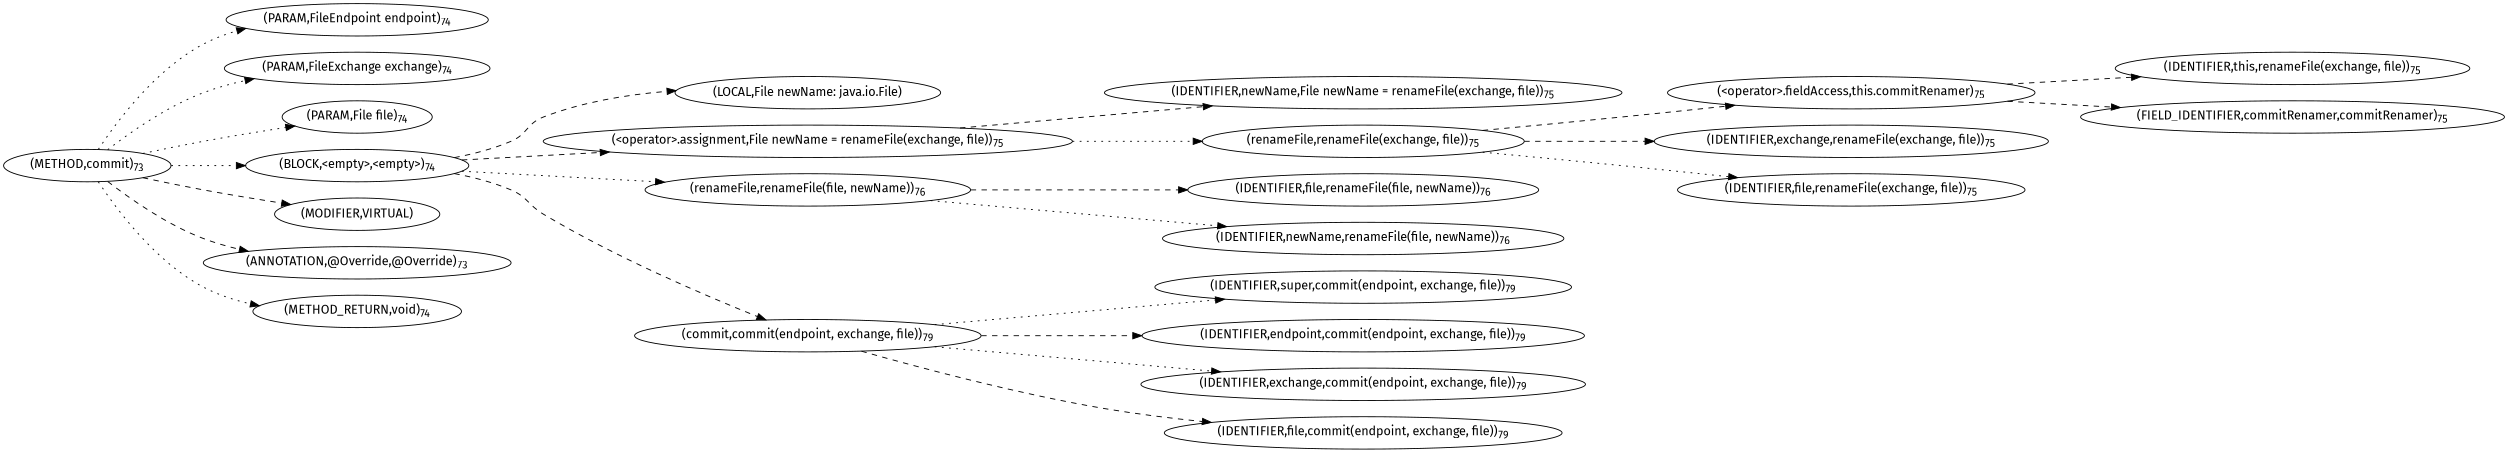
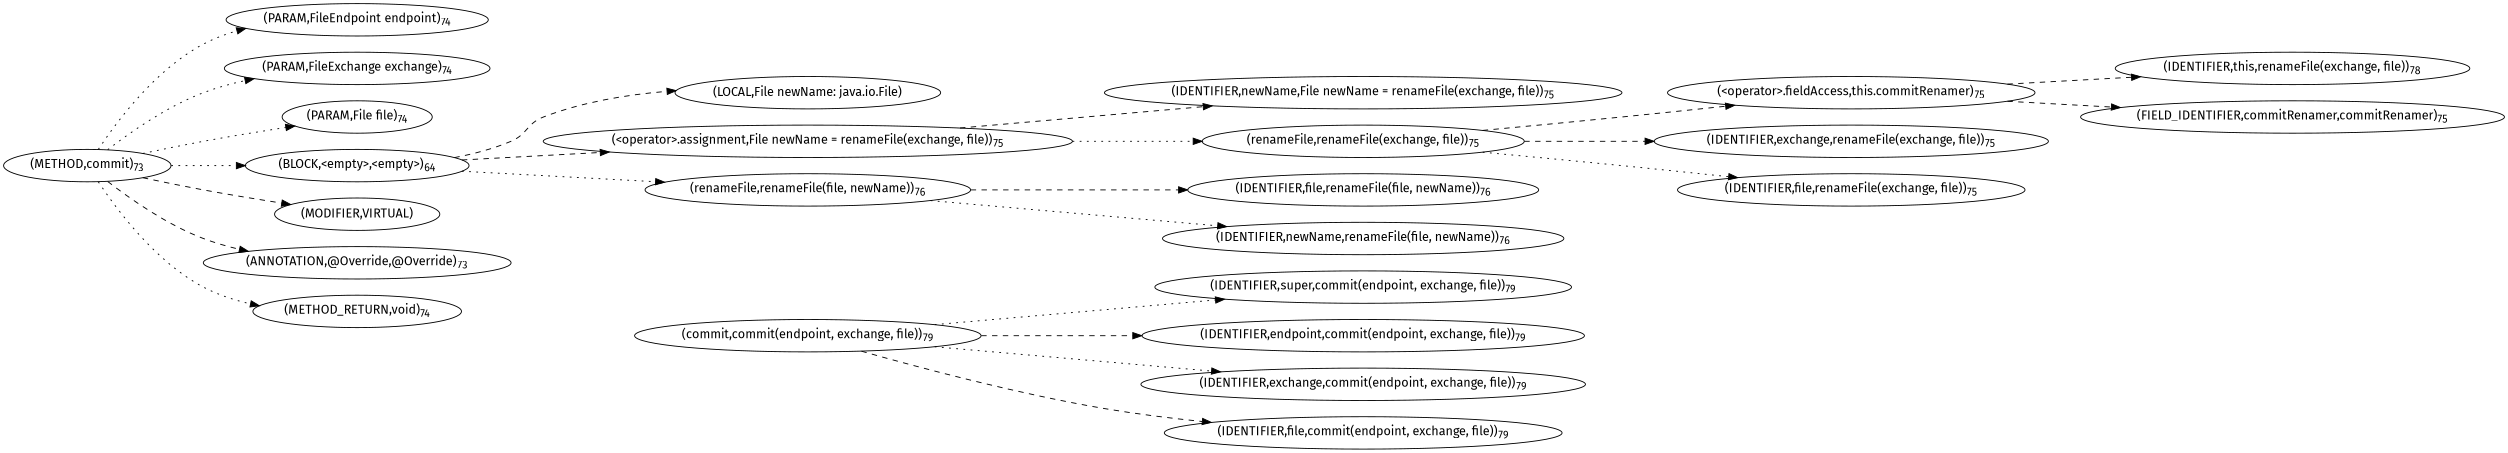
node "(IDENTIFIER,this,renameFile(exchange, file))": text "75" -> "78"
node "(BLOCK,<empty>,<empty>)": text "74" -> "64"
edge "(BLOCK,<empty>,<empty>)" -> "(commit,commit(endpoint, exchange, file))": removed
